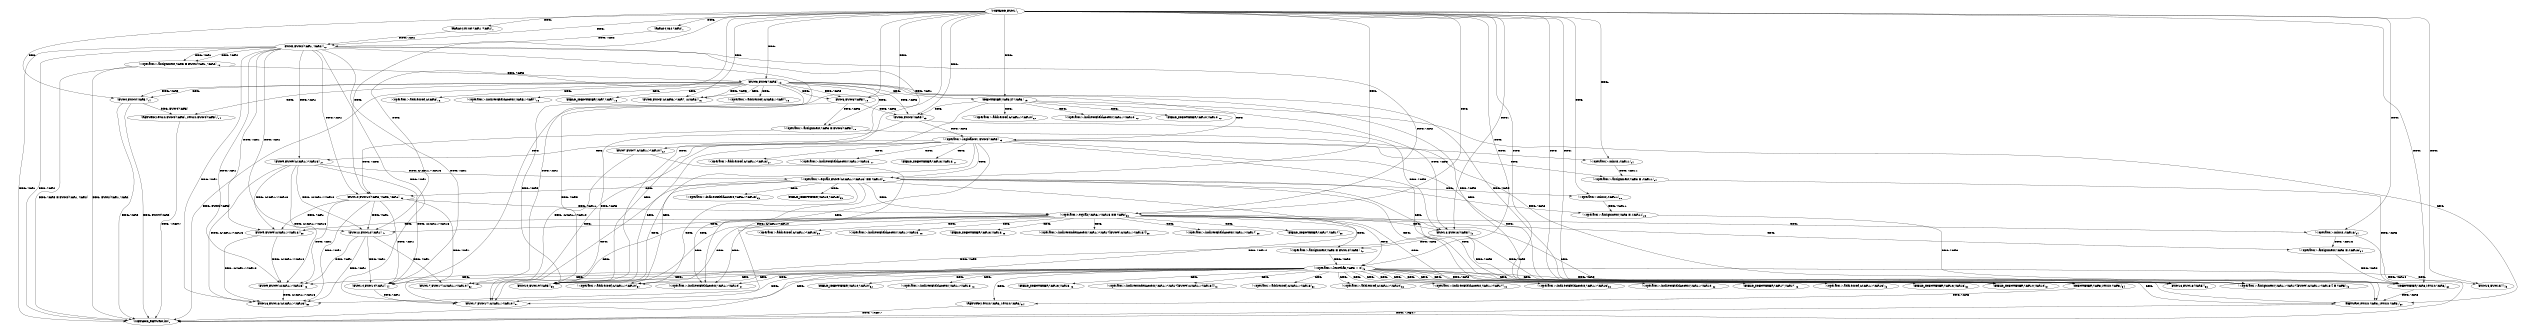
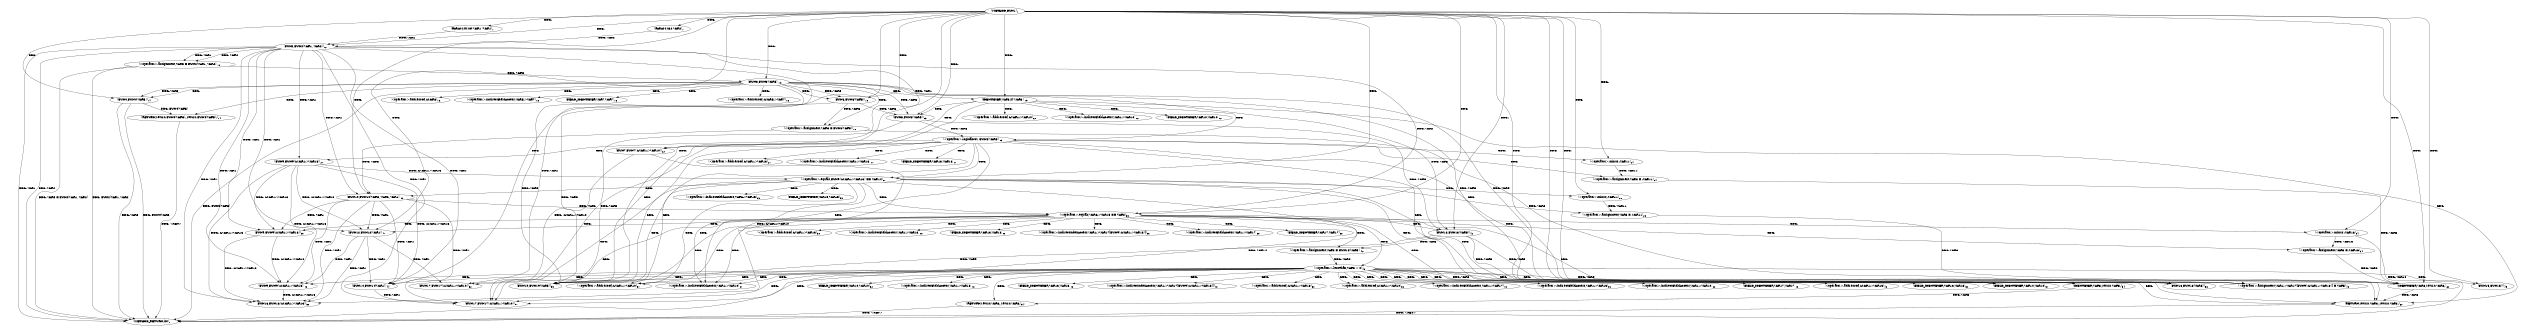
edge "(METHOD,FUN1)" -> "(<operator>.lessThan,VAR3 < 0)": removed, label "DDG:"
node "(FUN5,FUN5(&VAR5->VAR7, &VAR8))": removed
edge "(IDENTIFIER,VAR3,if (VAR3))" -> "(FUN7,FUN7(&VAR1->VAR10))": added, label "CDG:"
edge "(FUN10,FUN10(VAR3, VAR6, VAR1))" -> "(<operator>.equals,VAR6->VAR15 == VAR2)": label "DDG: VAR11" -> "DDG: VAR6"
